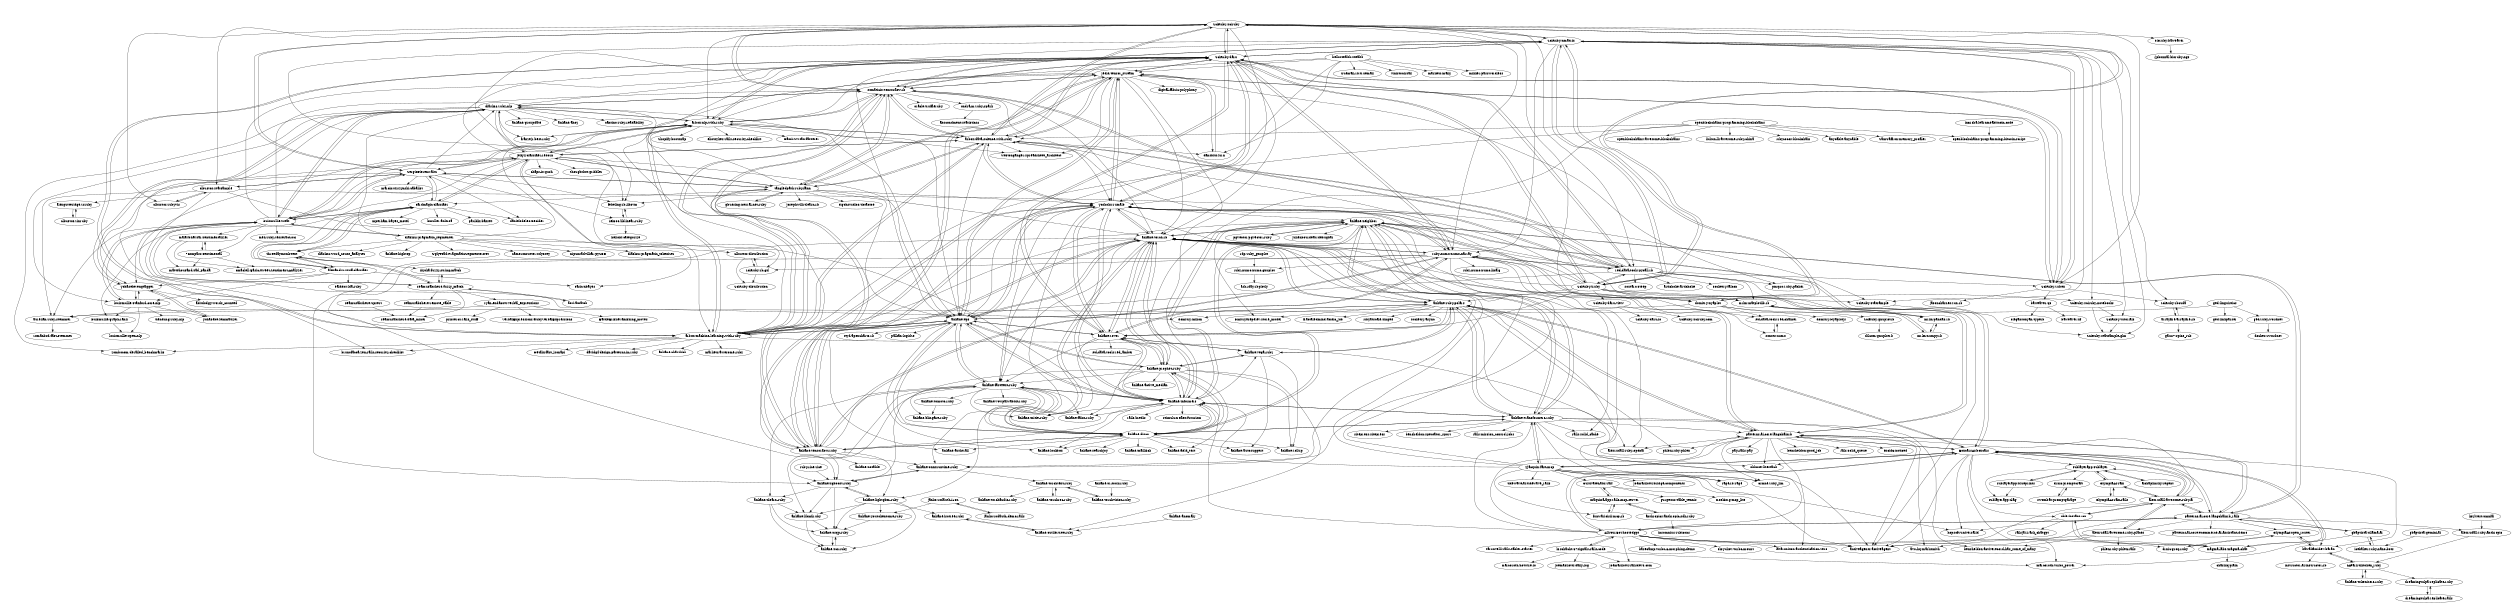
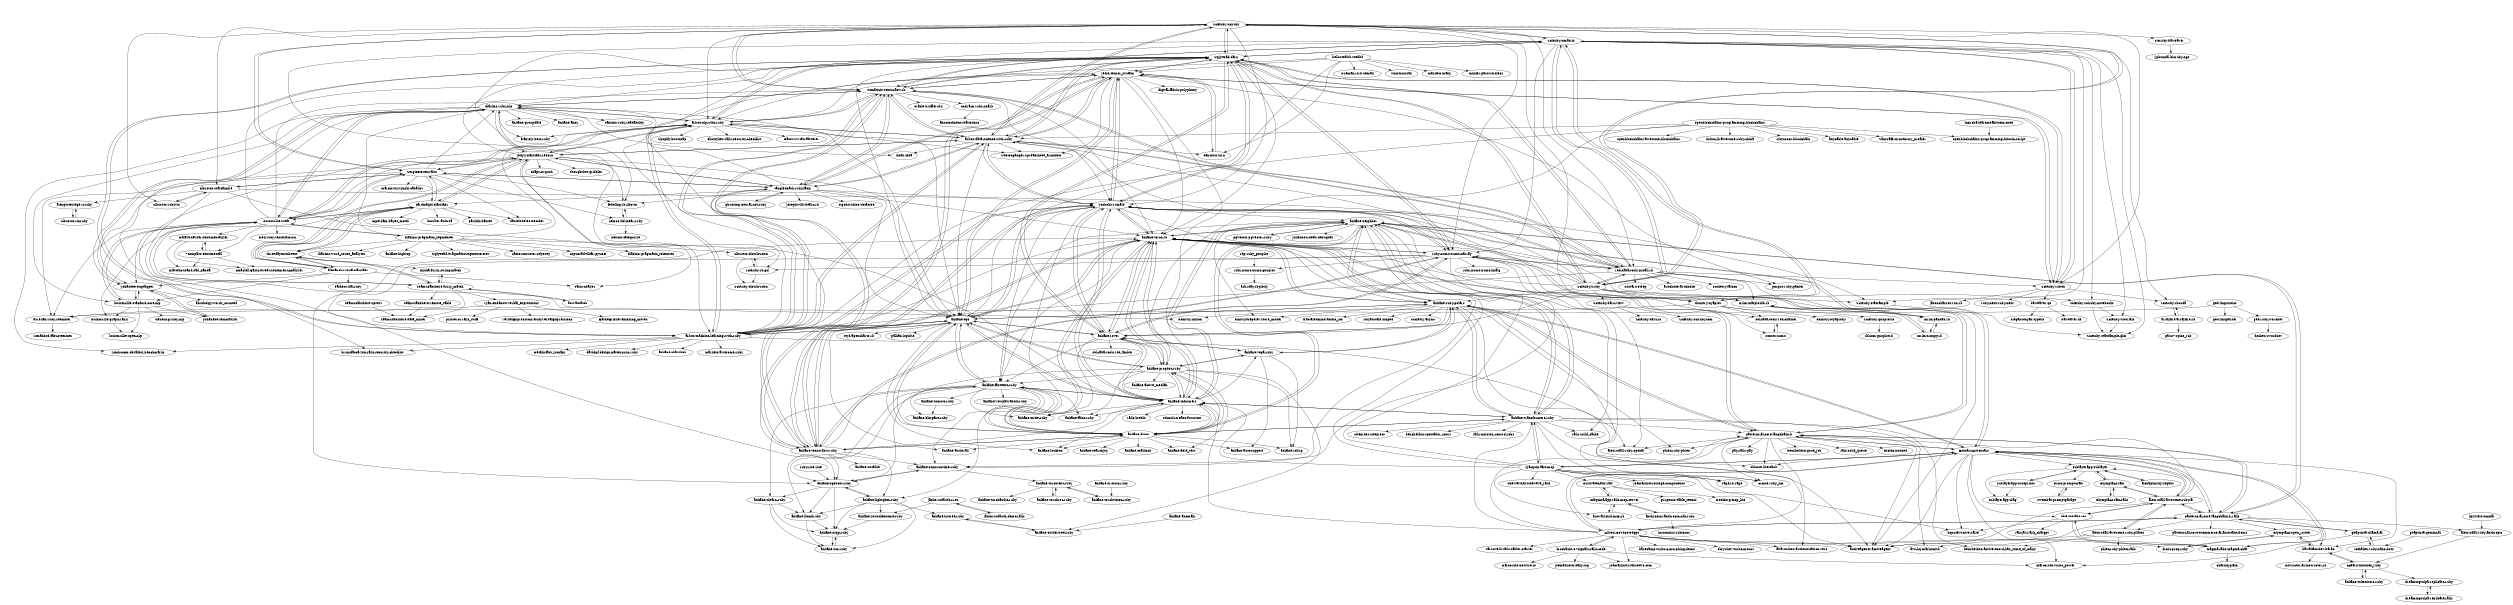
node "SciRuby/daru": label "SciRuby/daru" -> "UglyToad/daru"
node "thbar/kiba": added
edge "alexandru/stuff-classifier" -> "jekyll/classifier-reborn": added
node "ruby-next/ruby-next": added
